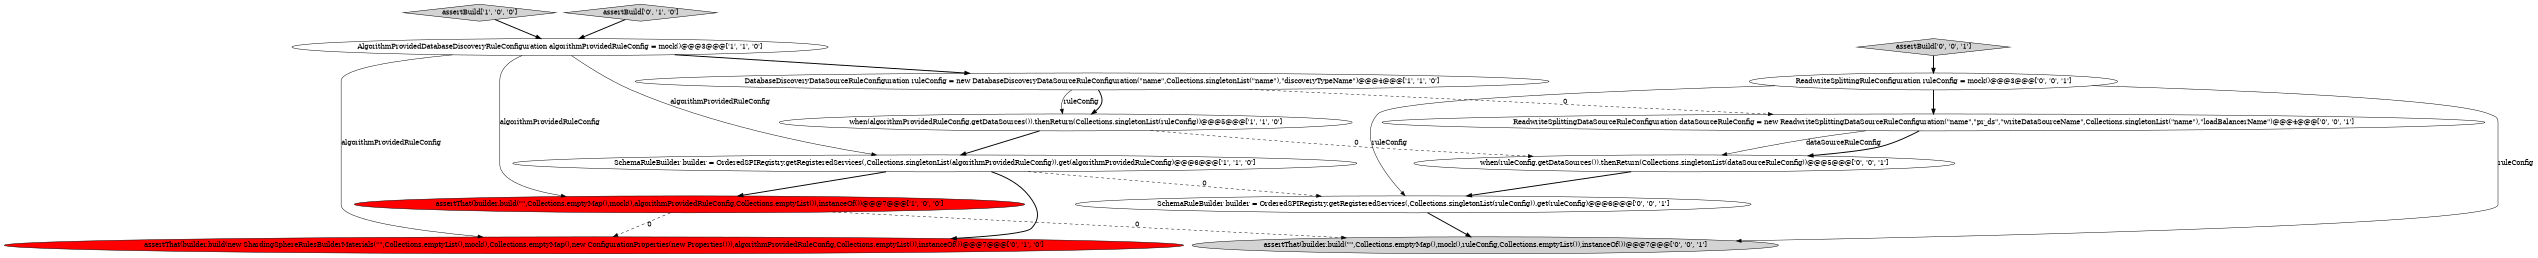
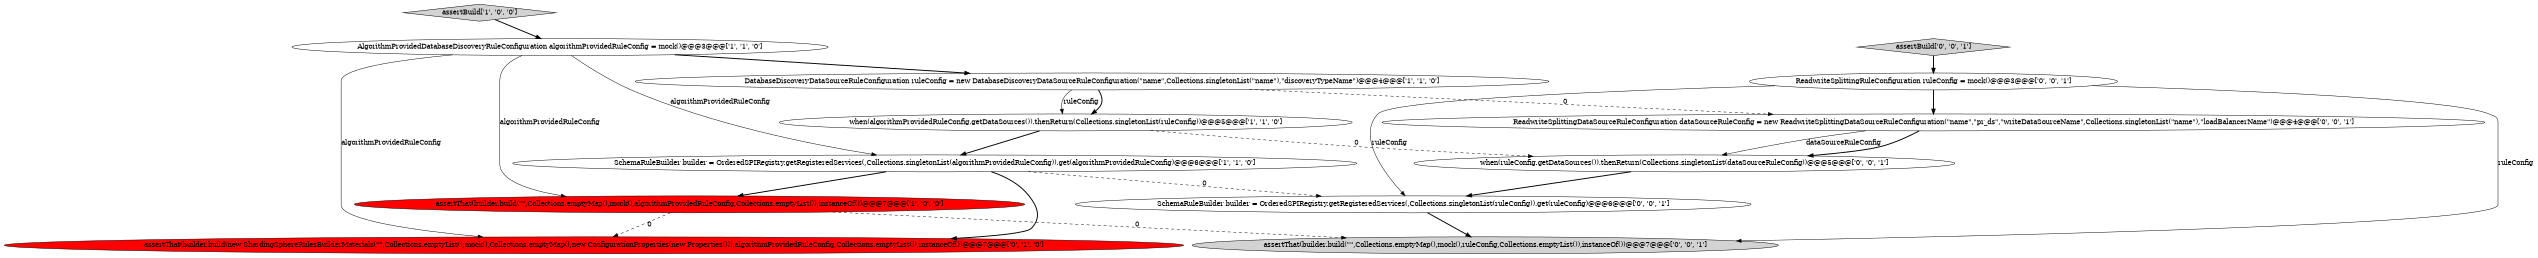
node "assertBuild['0', '1', '0']": removed
